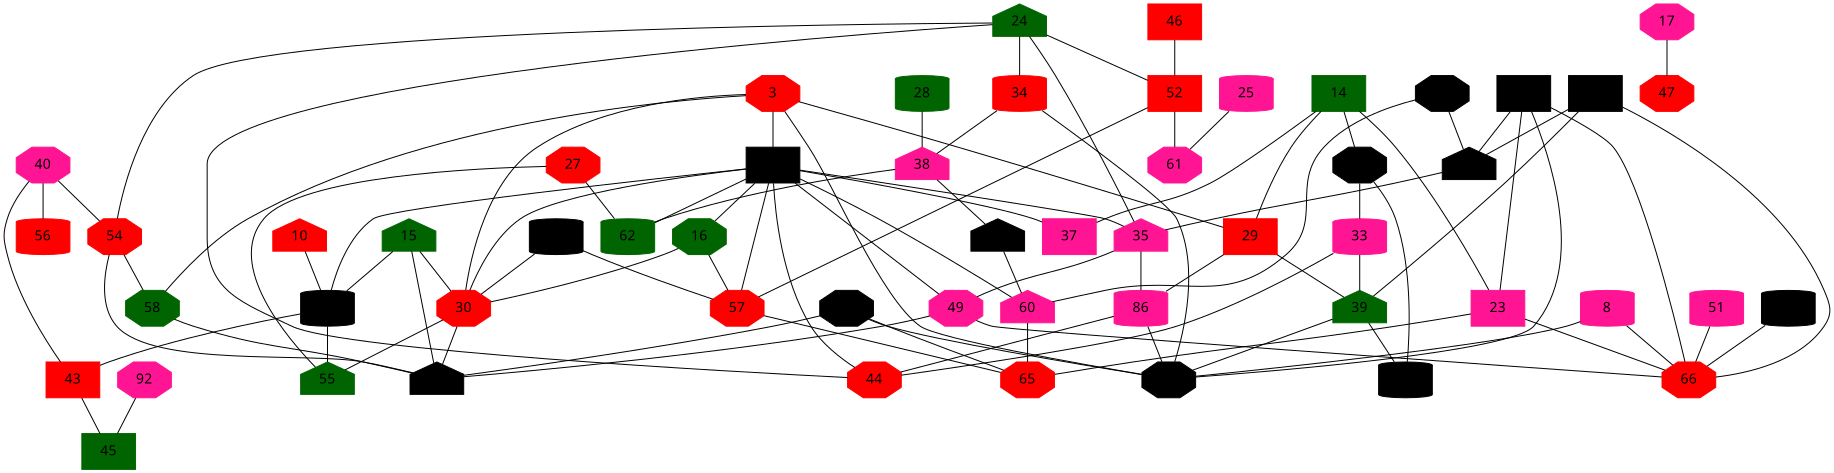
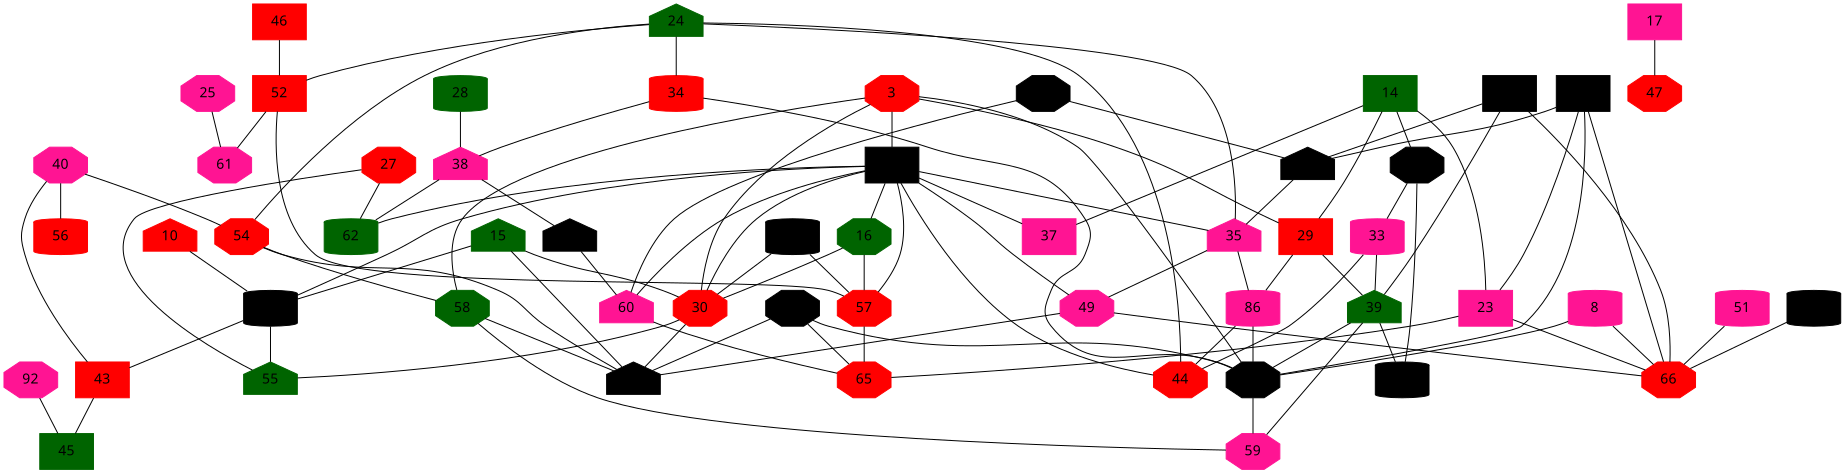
node "17": shape octagon -> box
node "25": shape cylinder -> octagon
node "59": added
